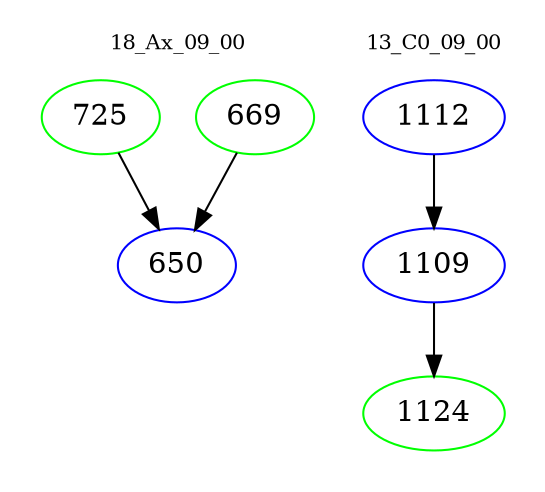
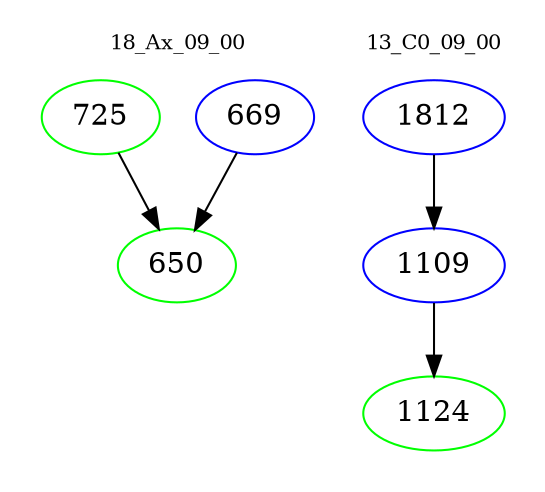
node "669": color green -> blue
node "1112": label "1112" -> "1812"
node "650": color blue -> green
